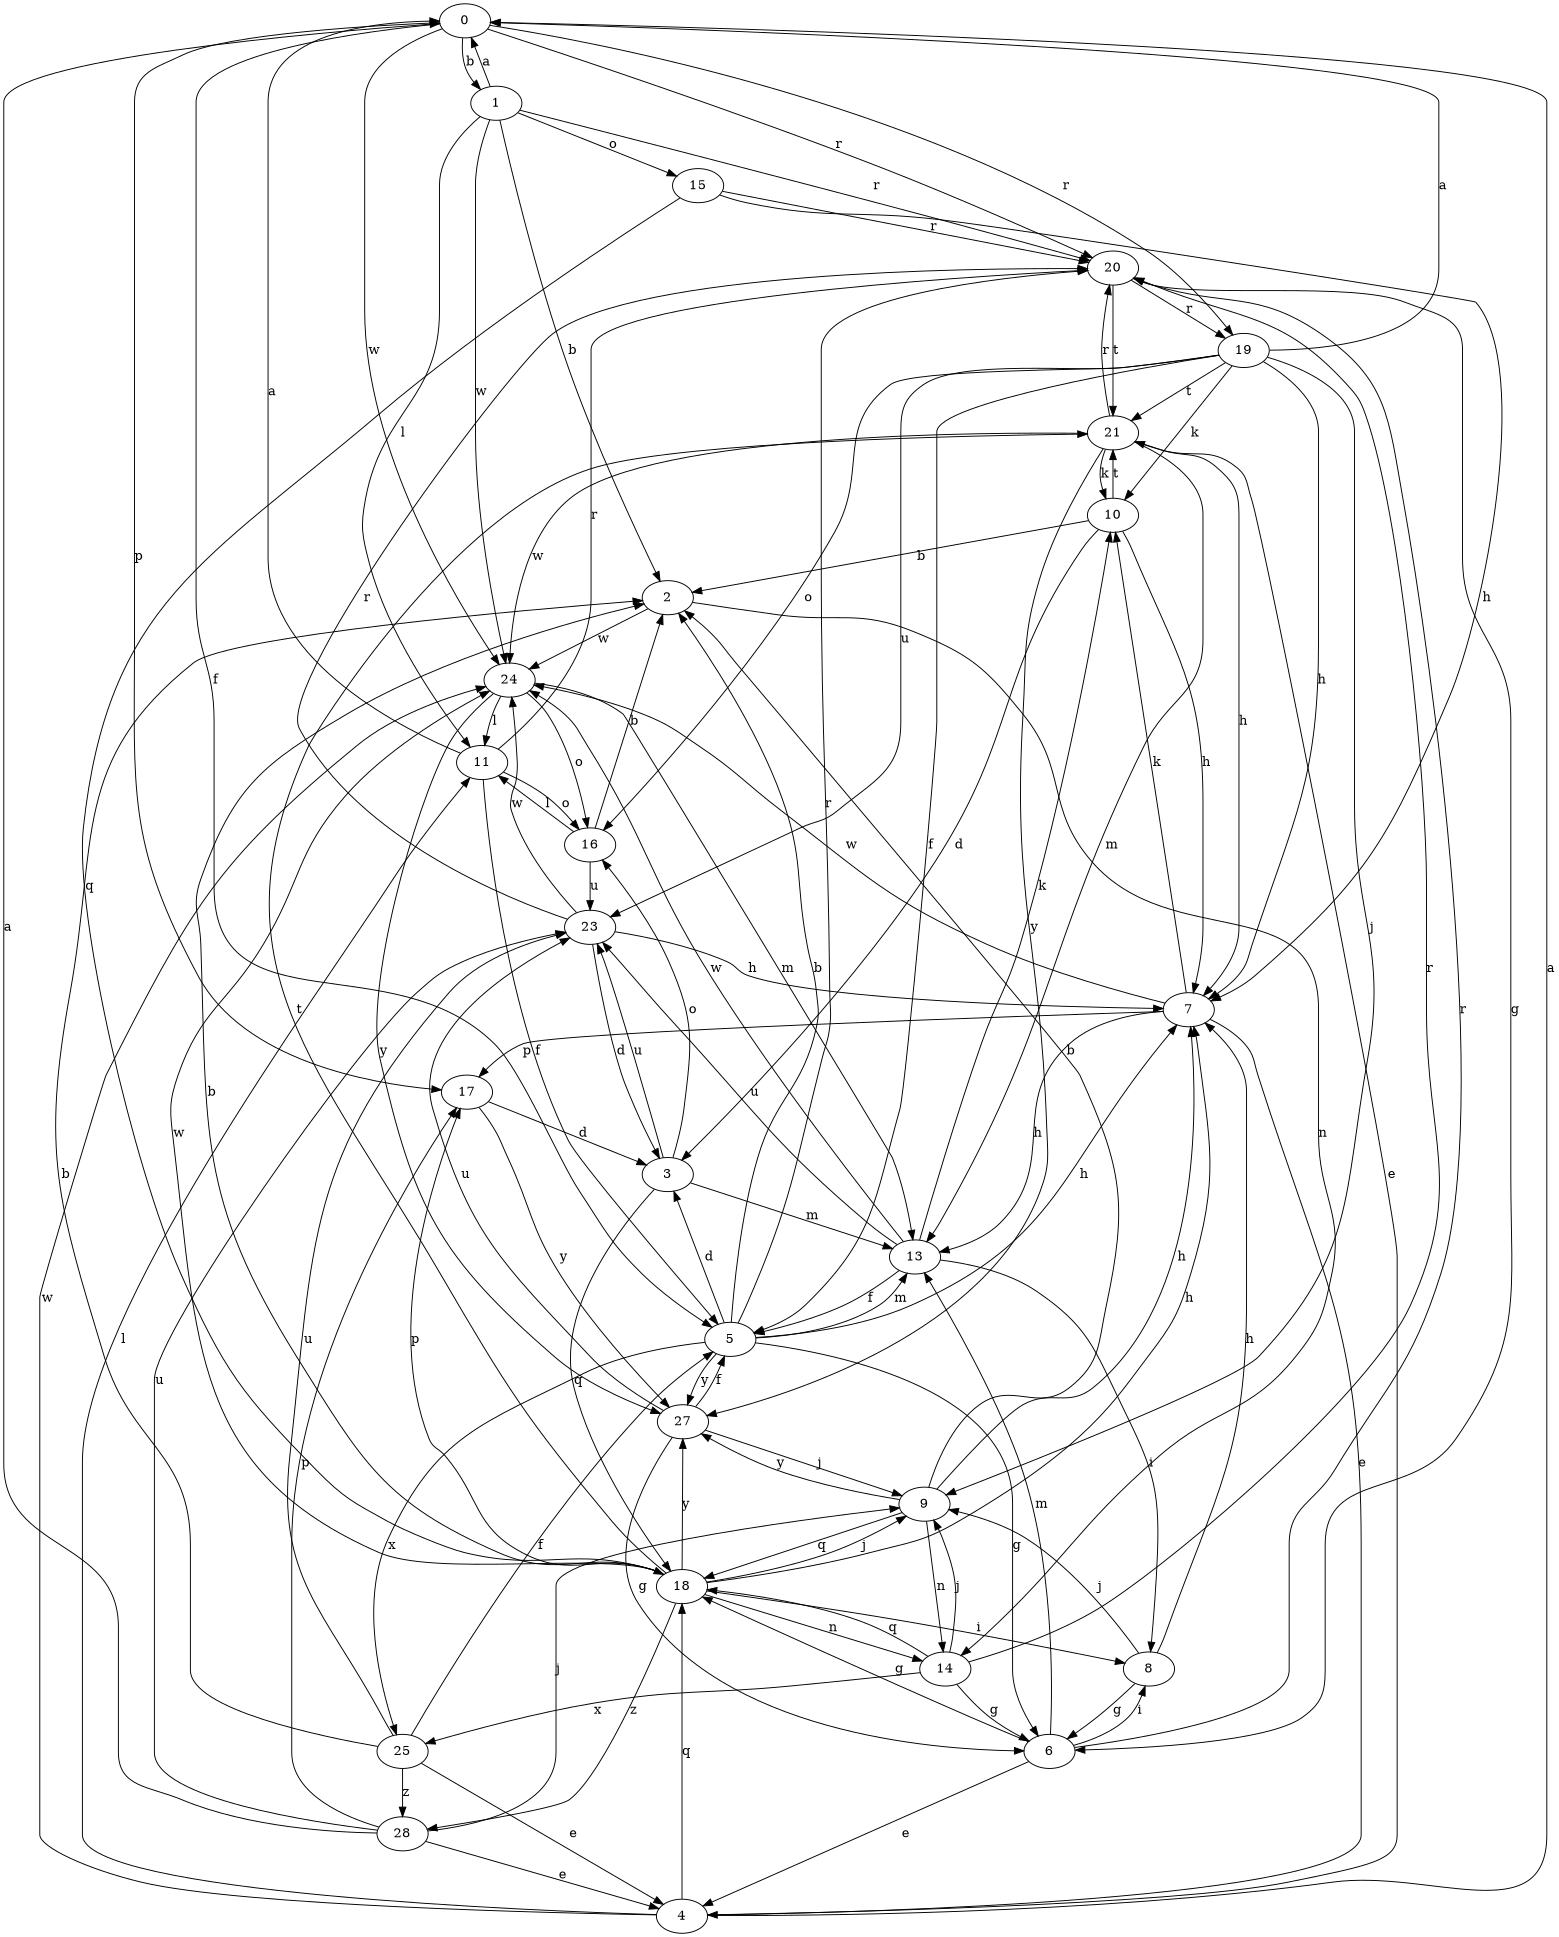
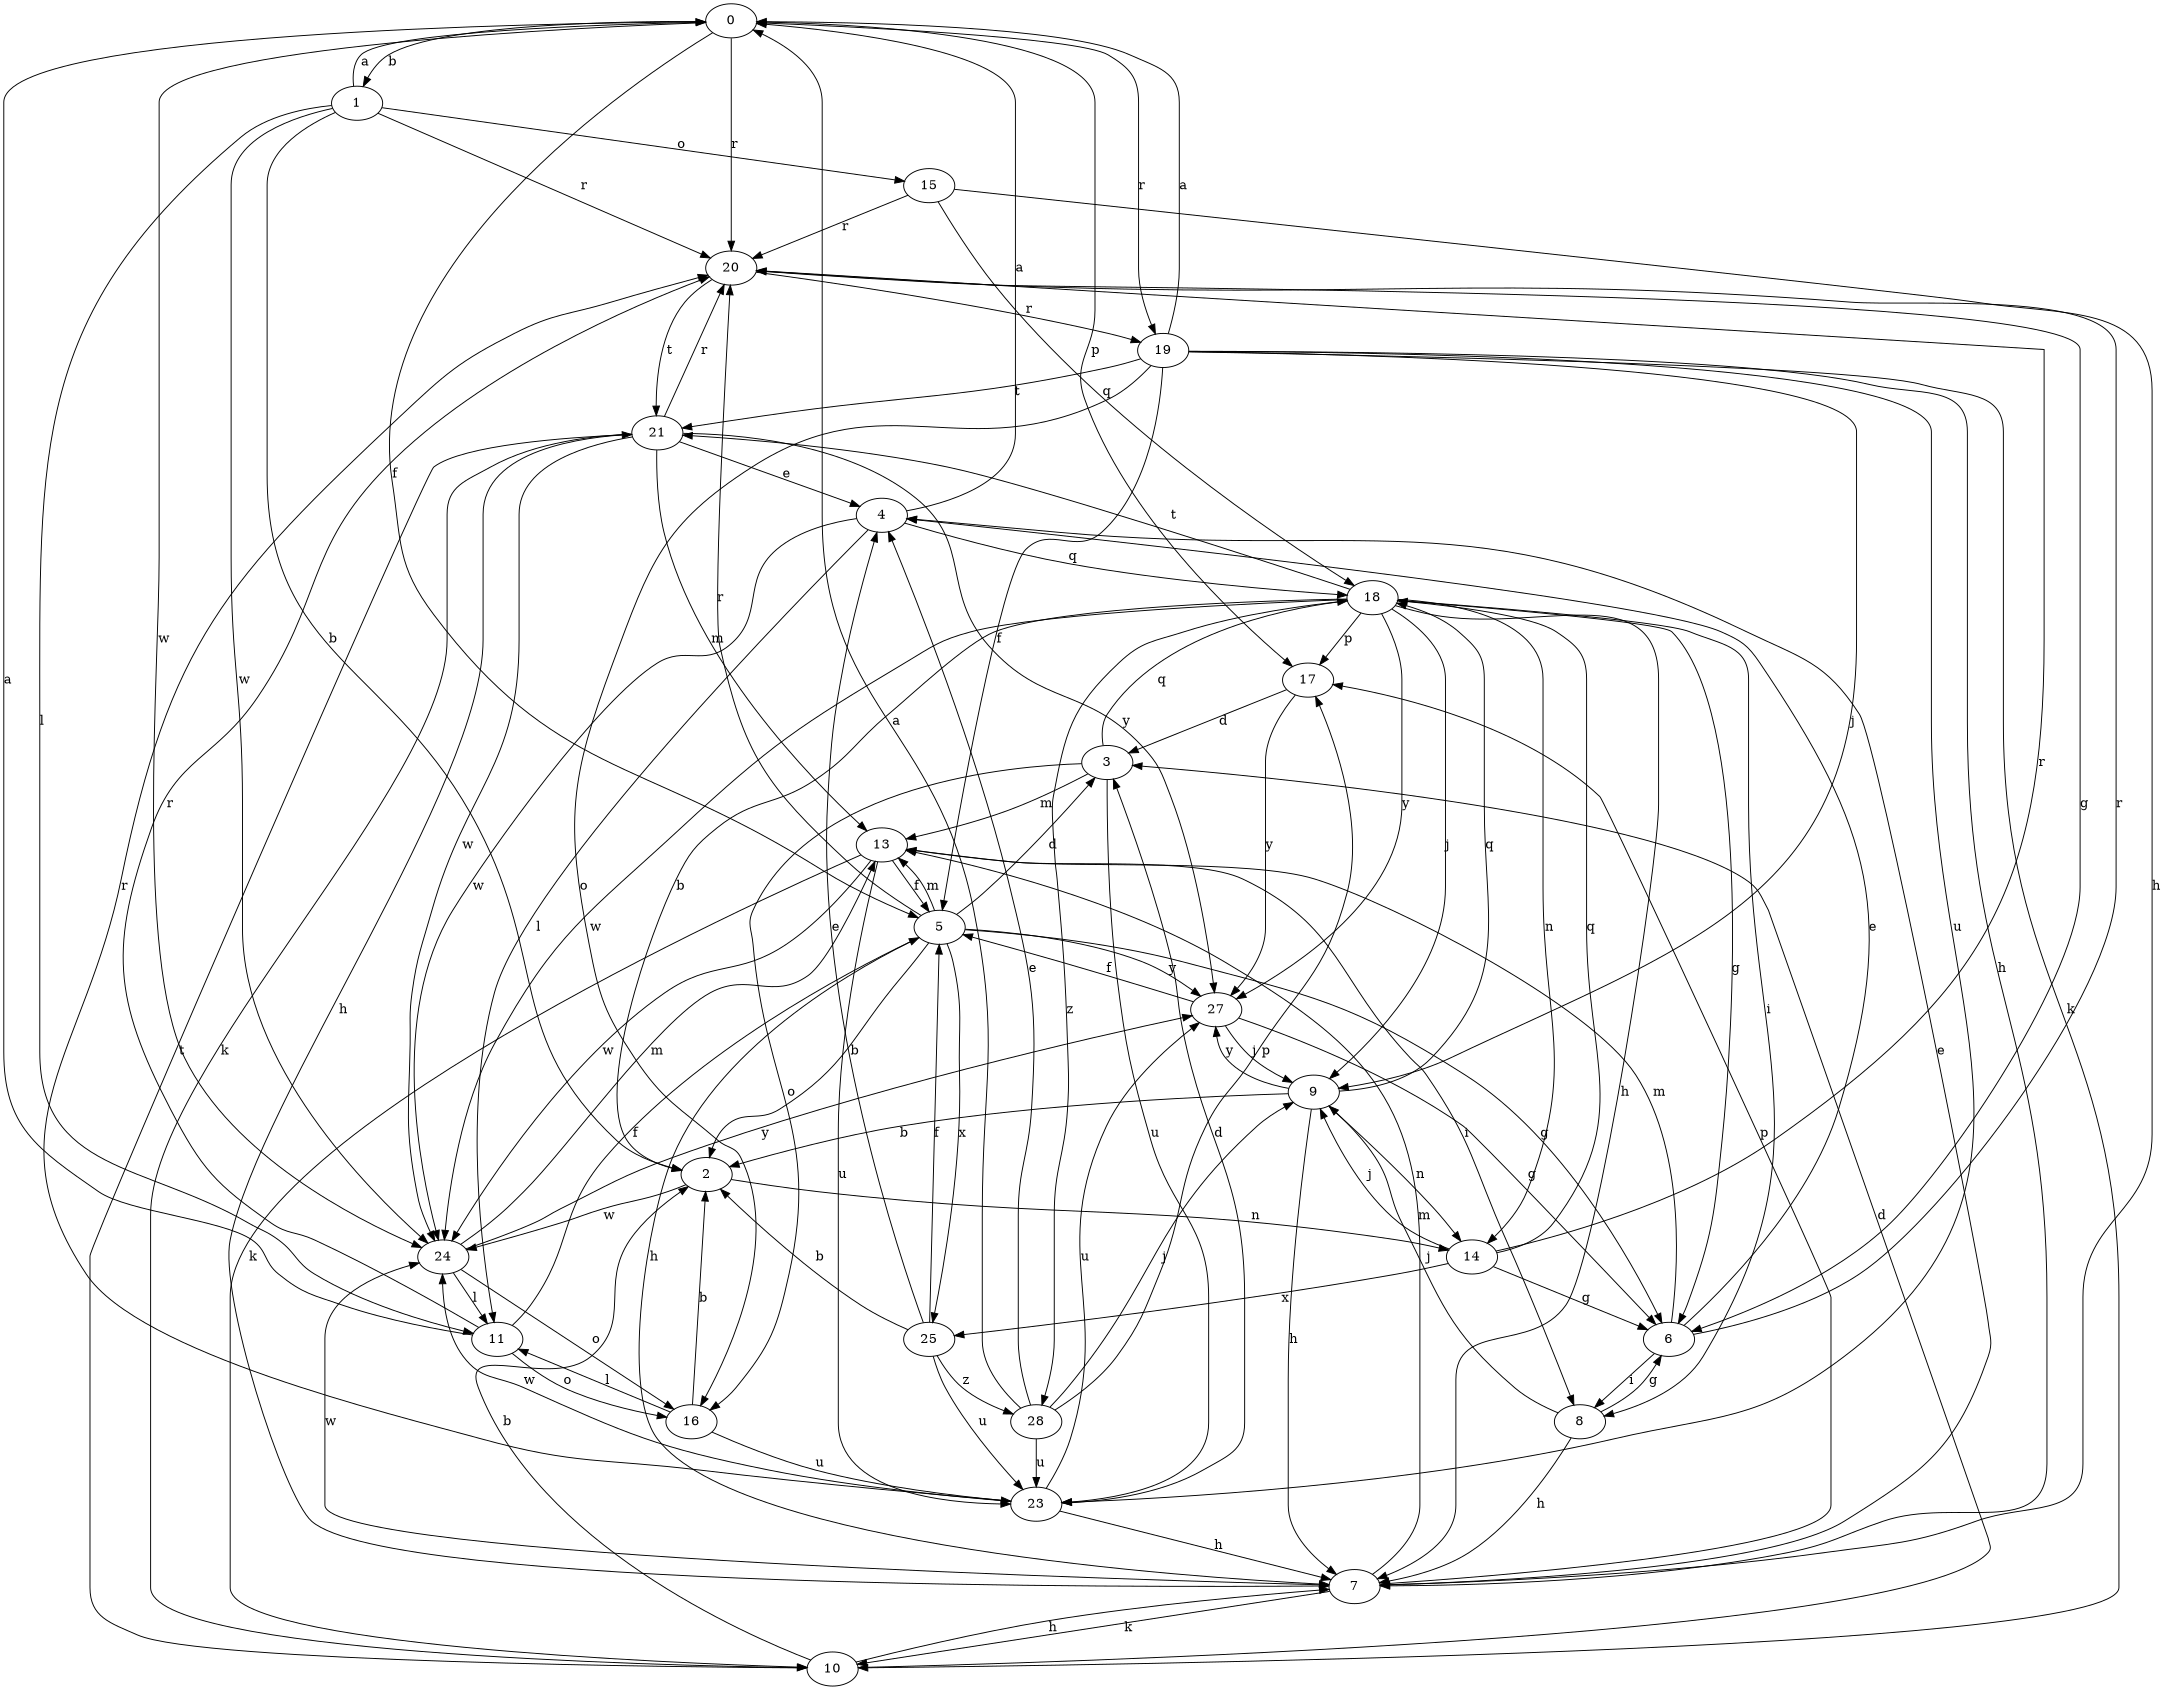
edge "7" -> "13": label "h" -> "m"
edge "27" -> "23": reversed
edge "4" -> "21": reversed
edge "6" -> "18": reversed
